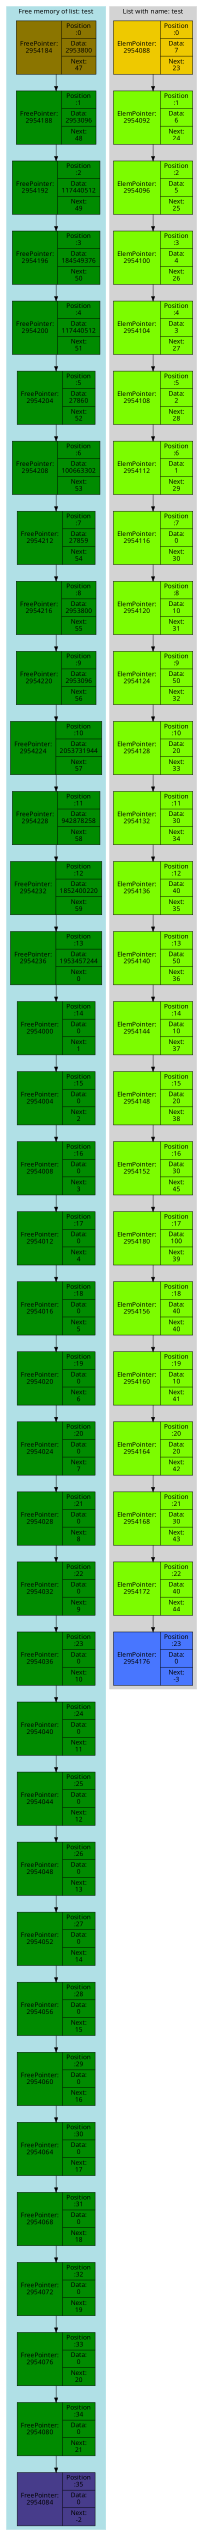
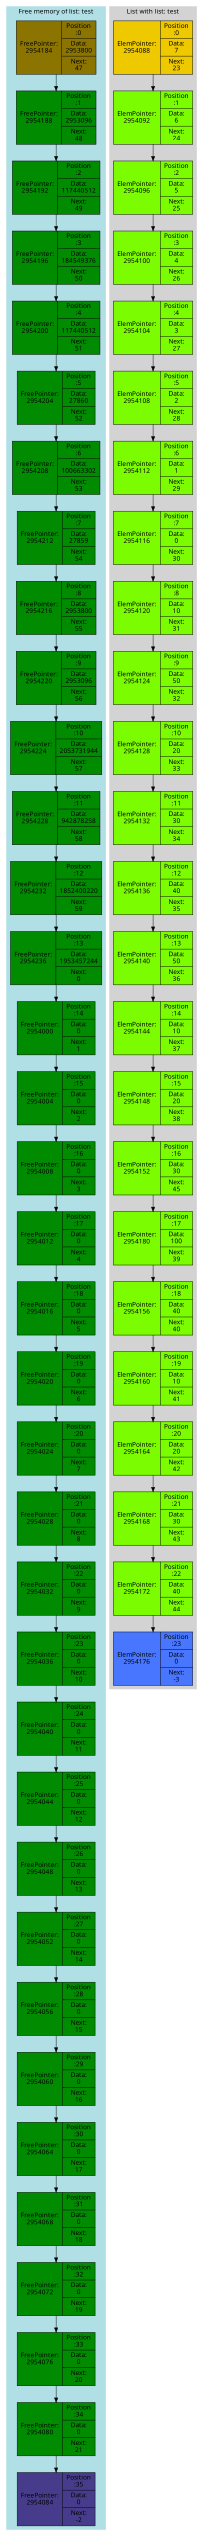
cluster "List with name: test": label "List with name: test" -> "List with list: test"
